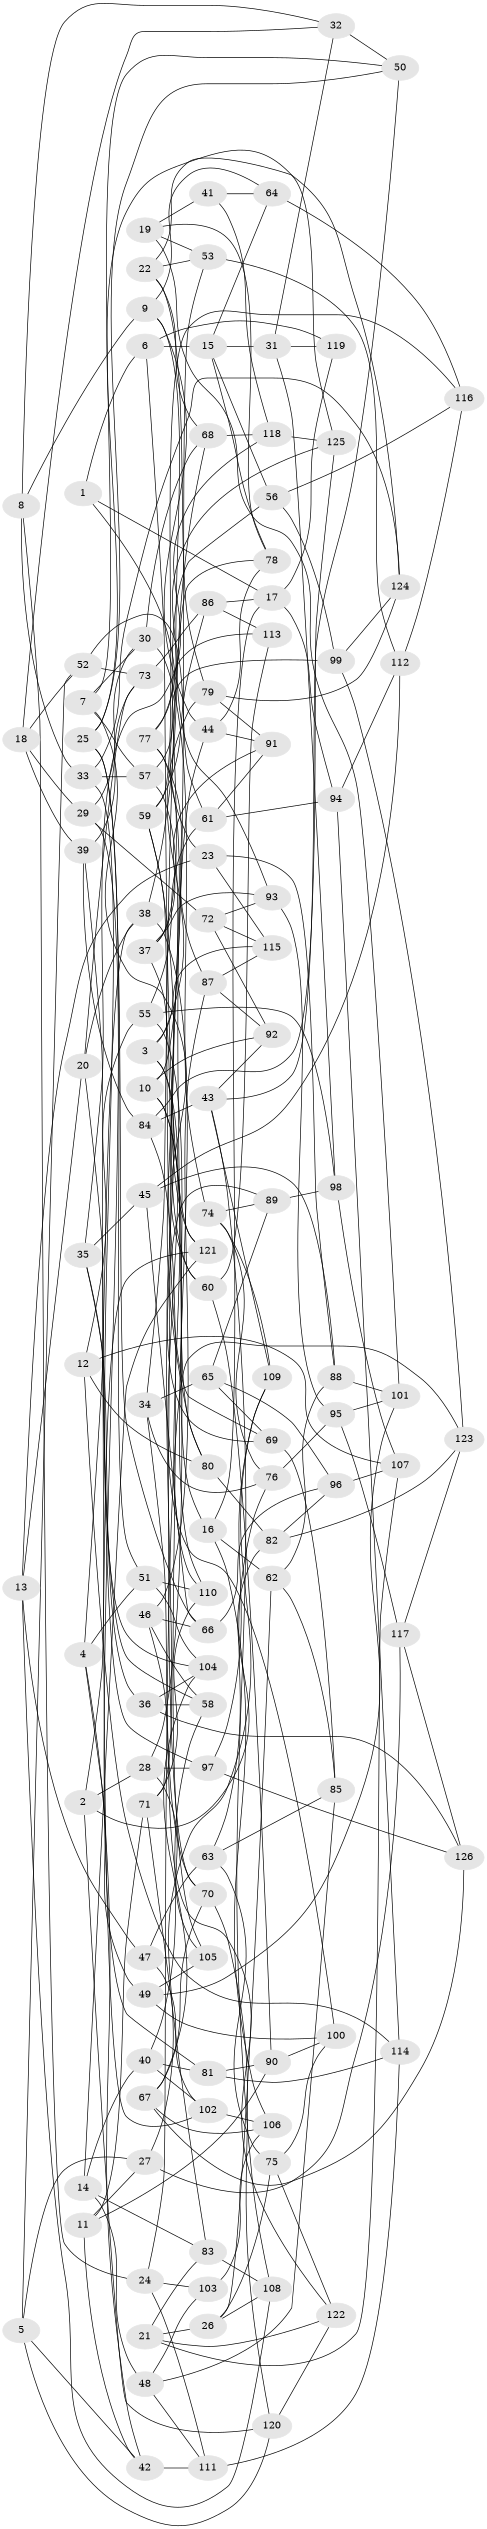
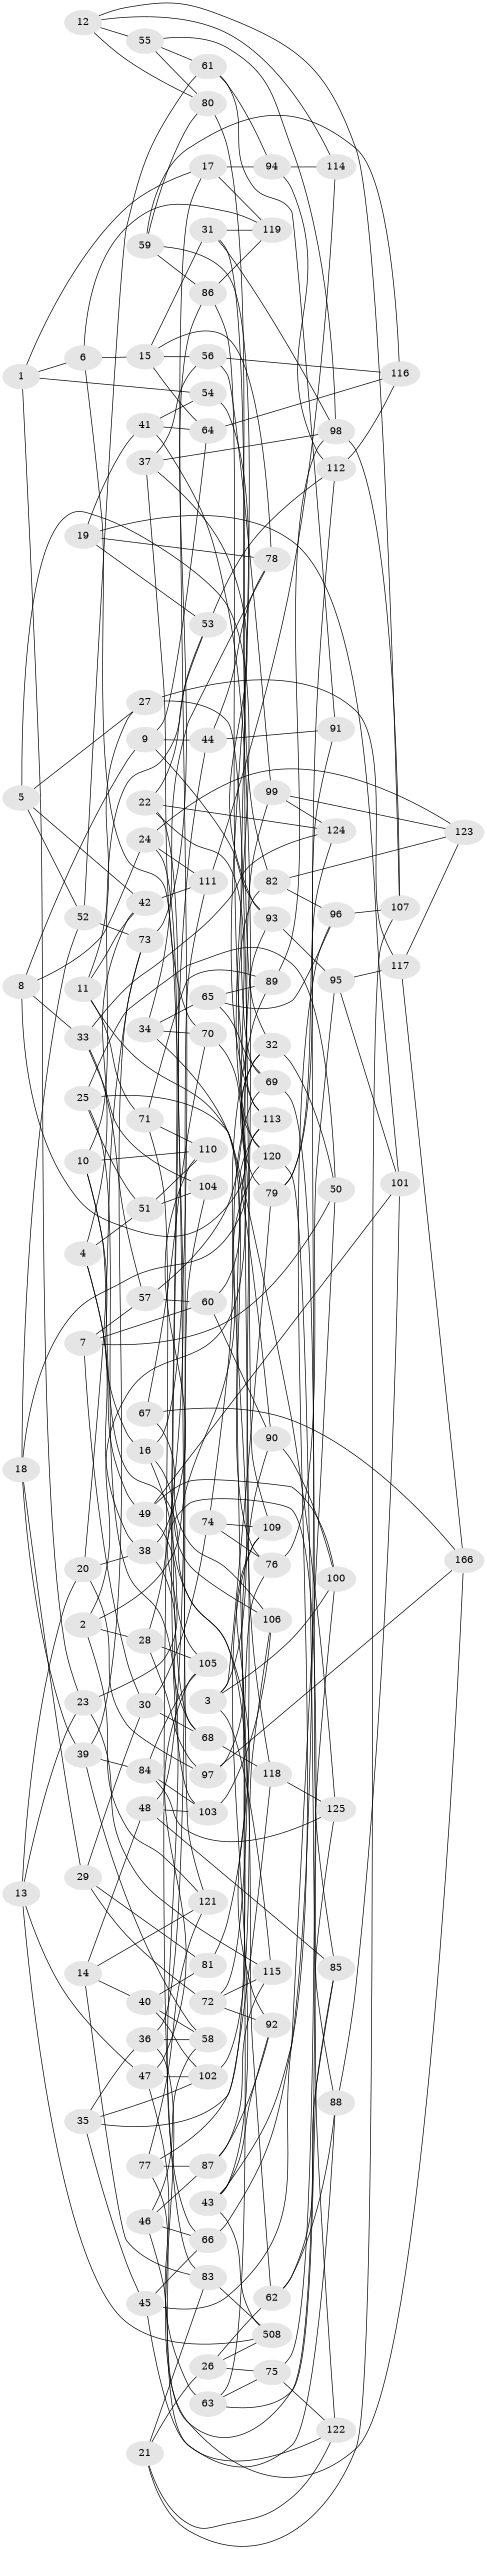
node "54": added
edge "17" -- "86": now "119" -- "86"
edge "91" -- "37": now "98" -- "37"
edge "43" -- "84": now "103" -- "84"
node "126": label "126" -> "166"
edge "104" -- "67": removed
edge "114" -- "81": removed
node "108": label "108" -> "508"
